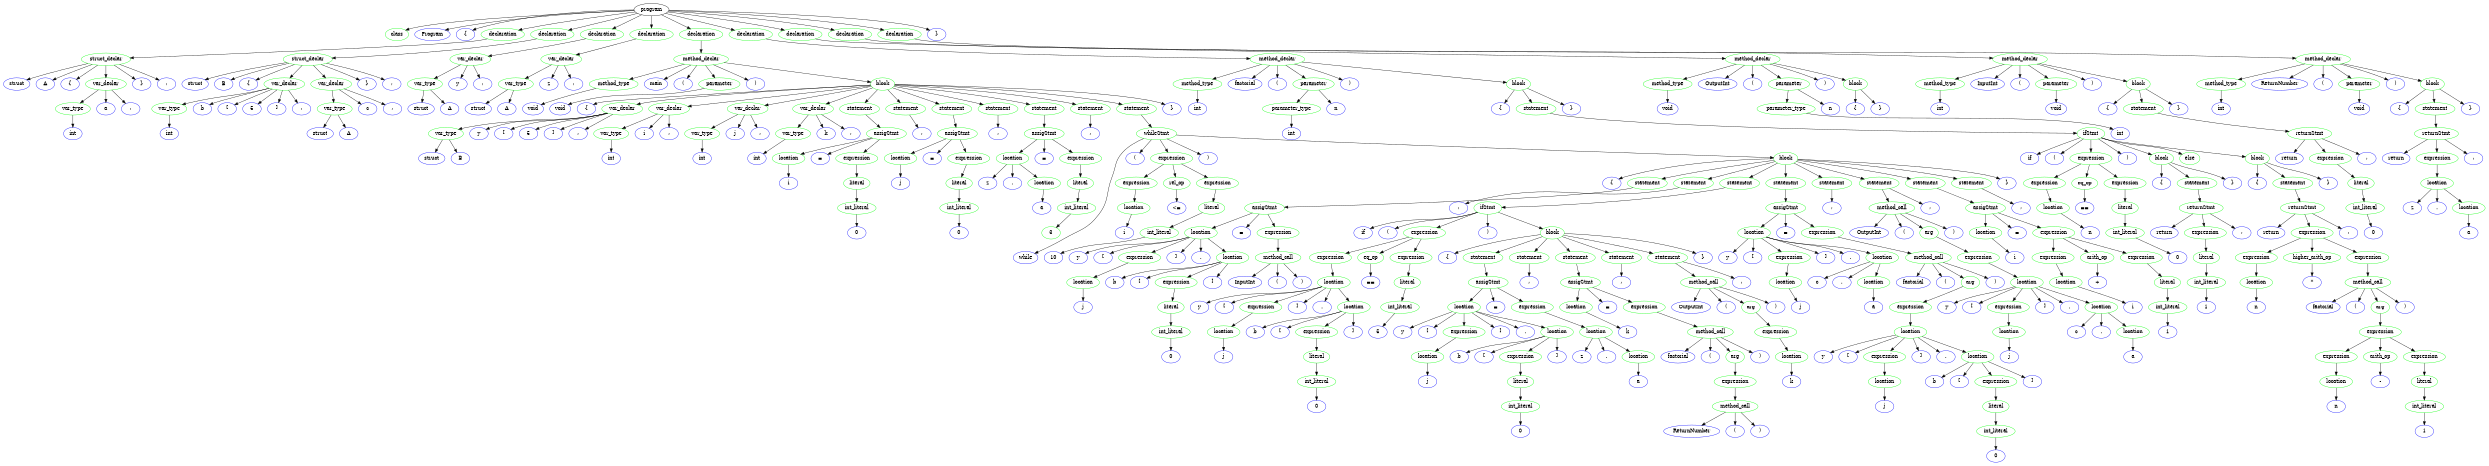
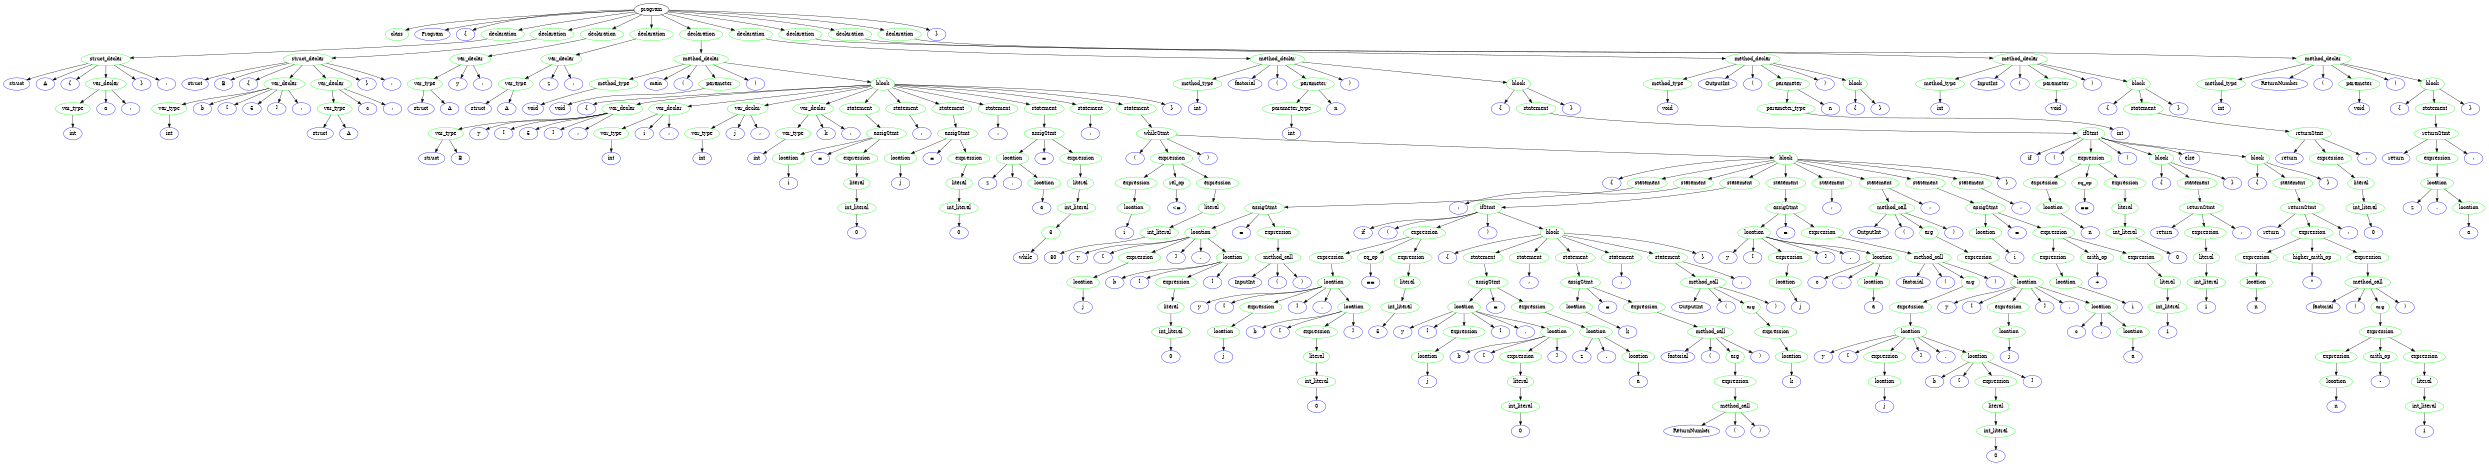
node "else": color green -> blue
edge "whileStmt" -> "while": now "3" -> "while"
node "10": label "10" -> "80"
